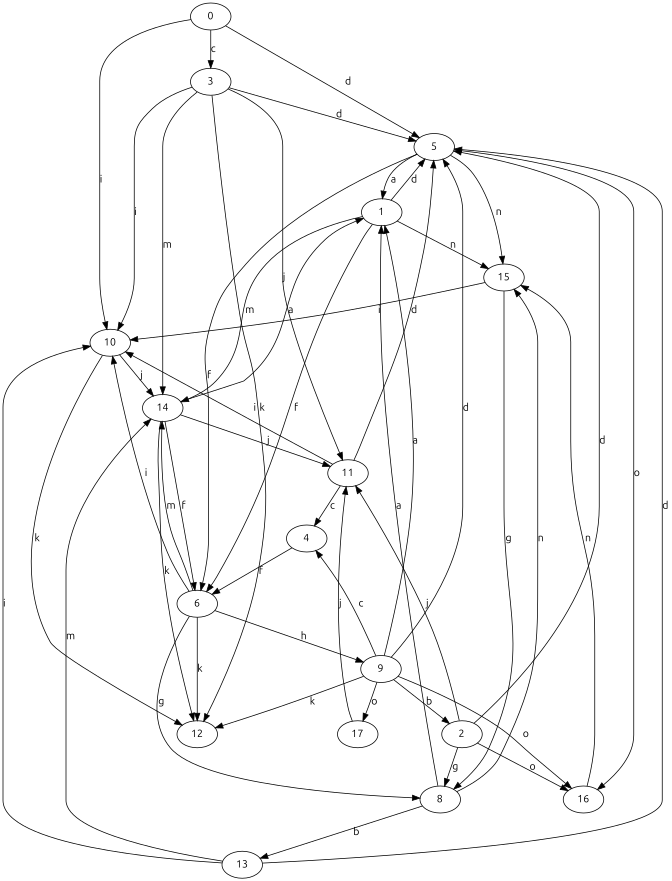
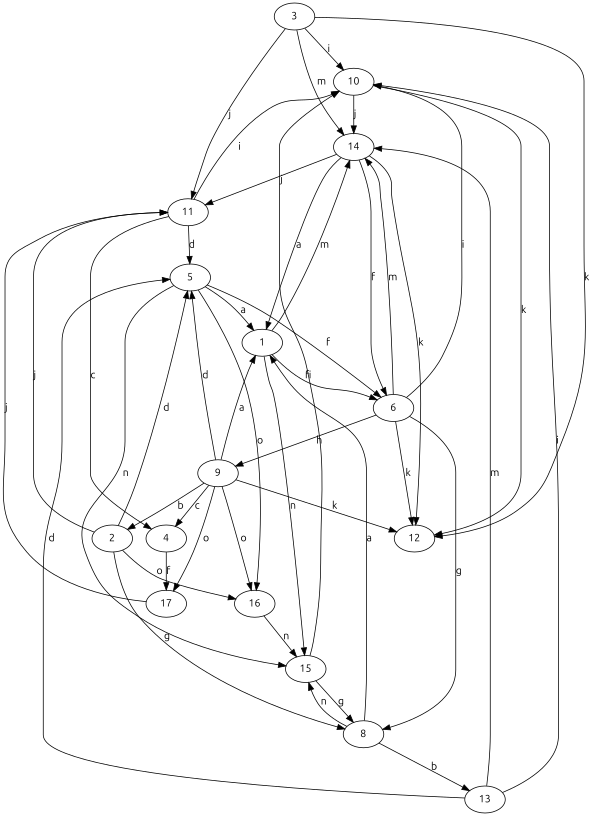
node "0": removed
edge "3" -> "5": removed, label "d"
edge "1" -> "5": removed, label "d"
edge "4" -> "6": now "4" -> "17"
